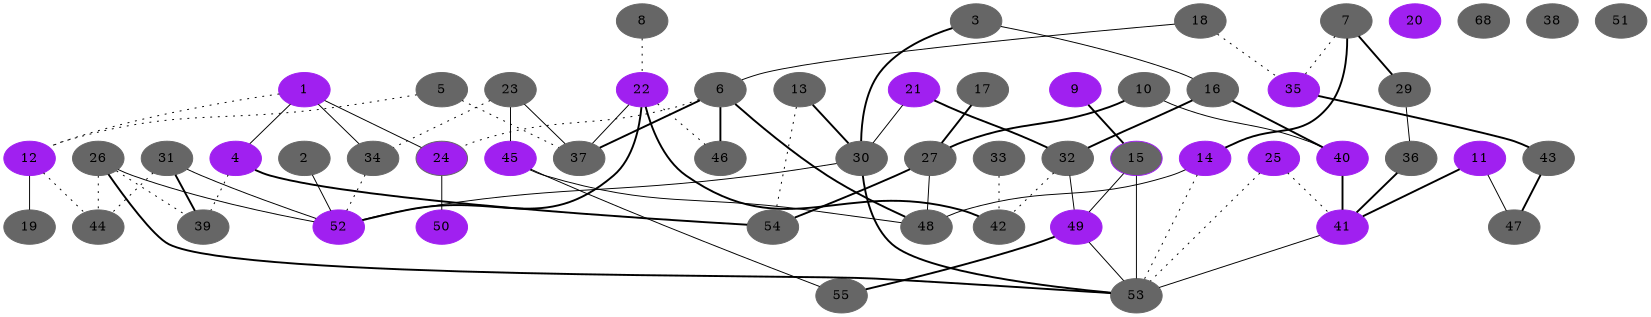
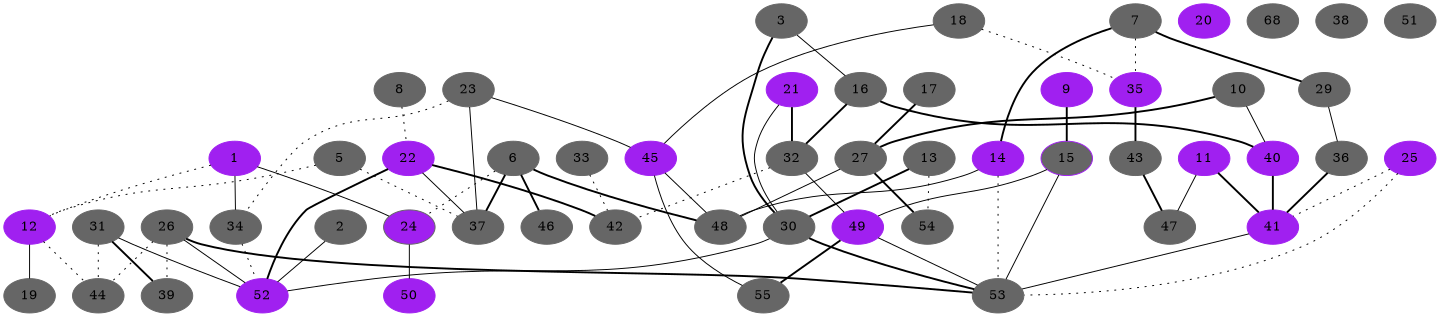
edge "18" -- "6": now "18" -- "45"
edge "22" -- "46": removed
node "4": removed
